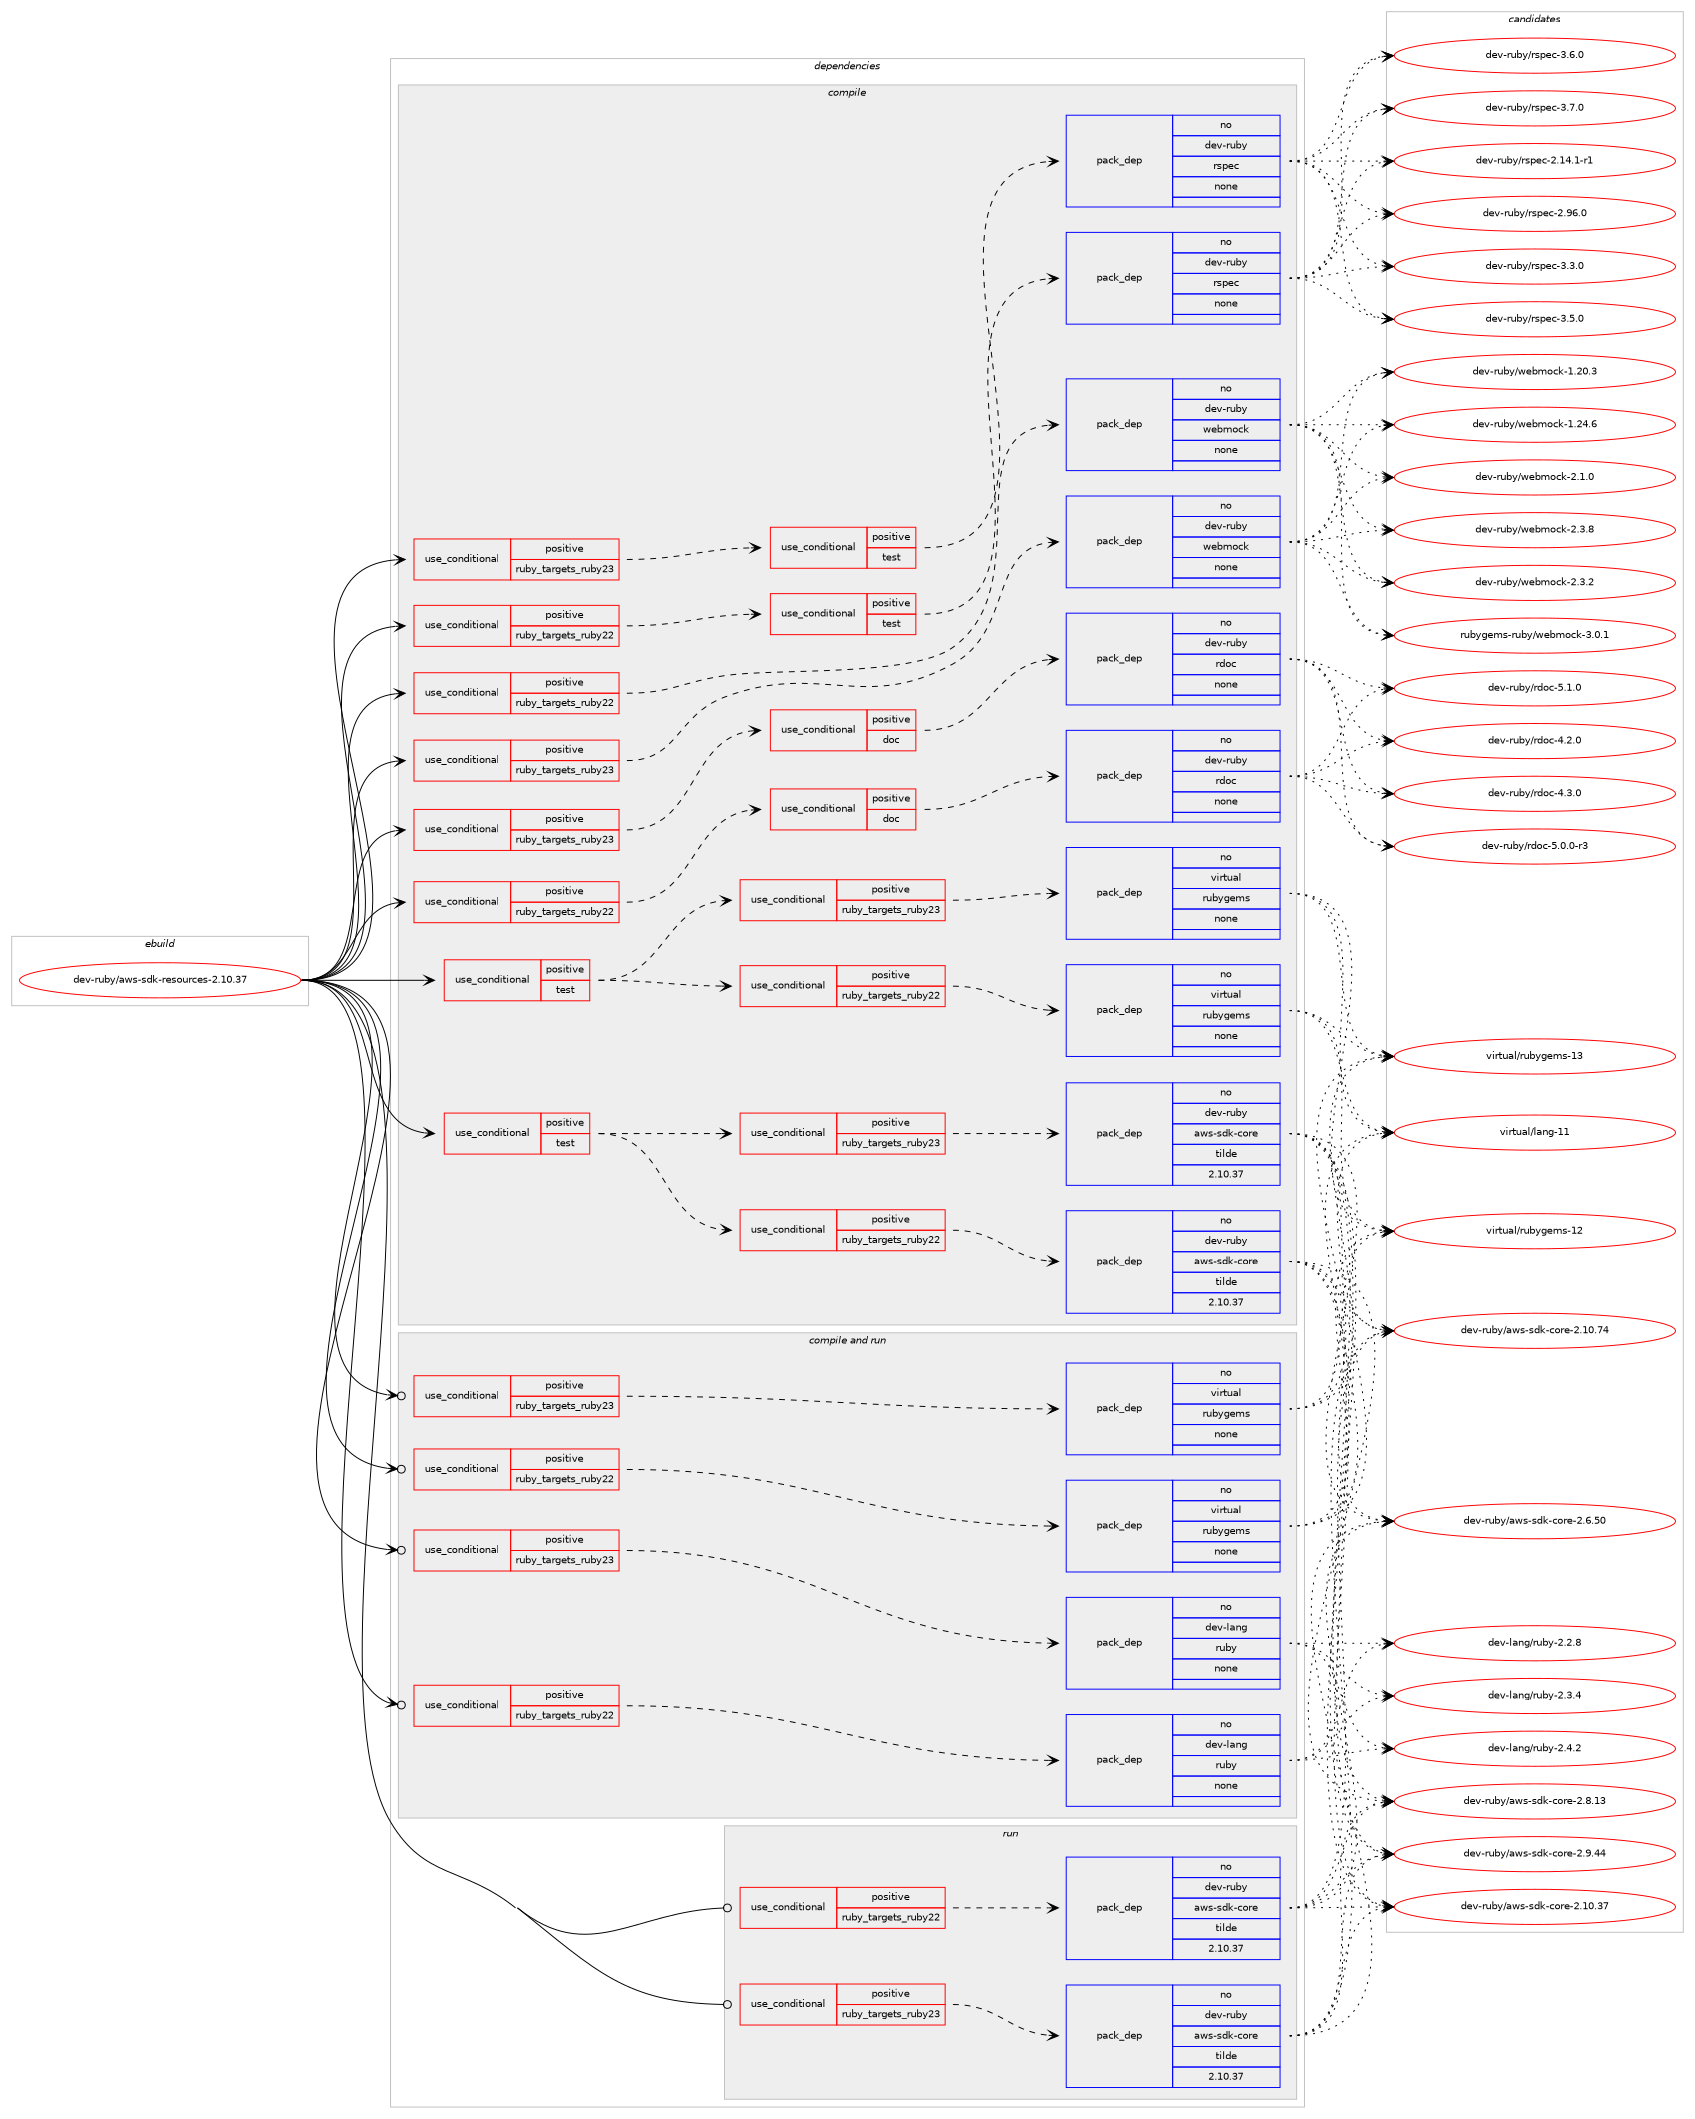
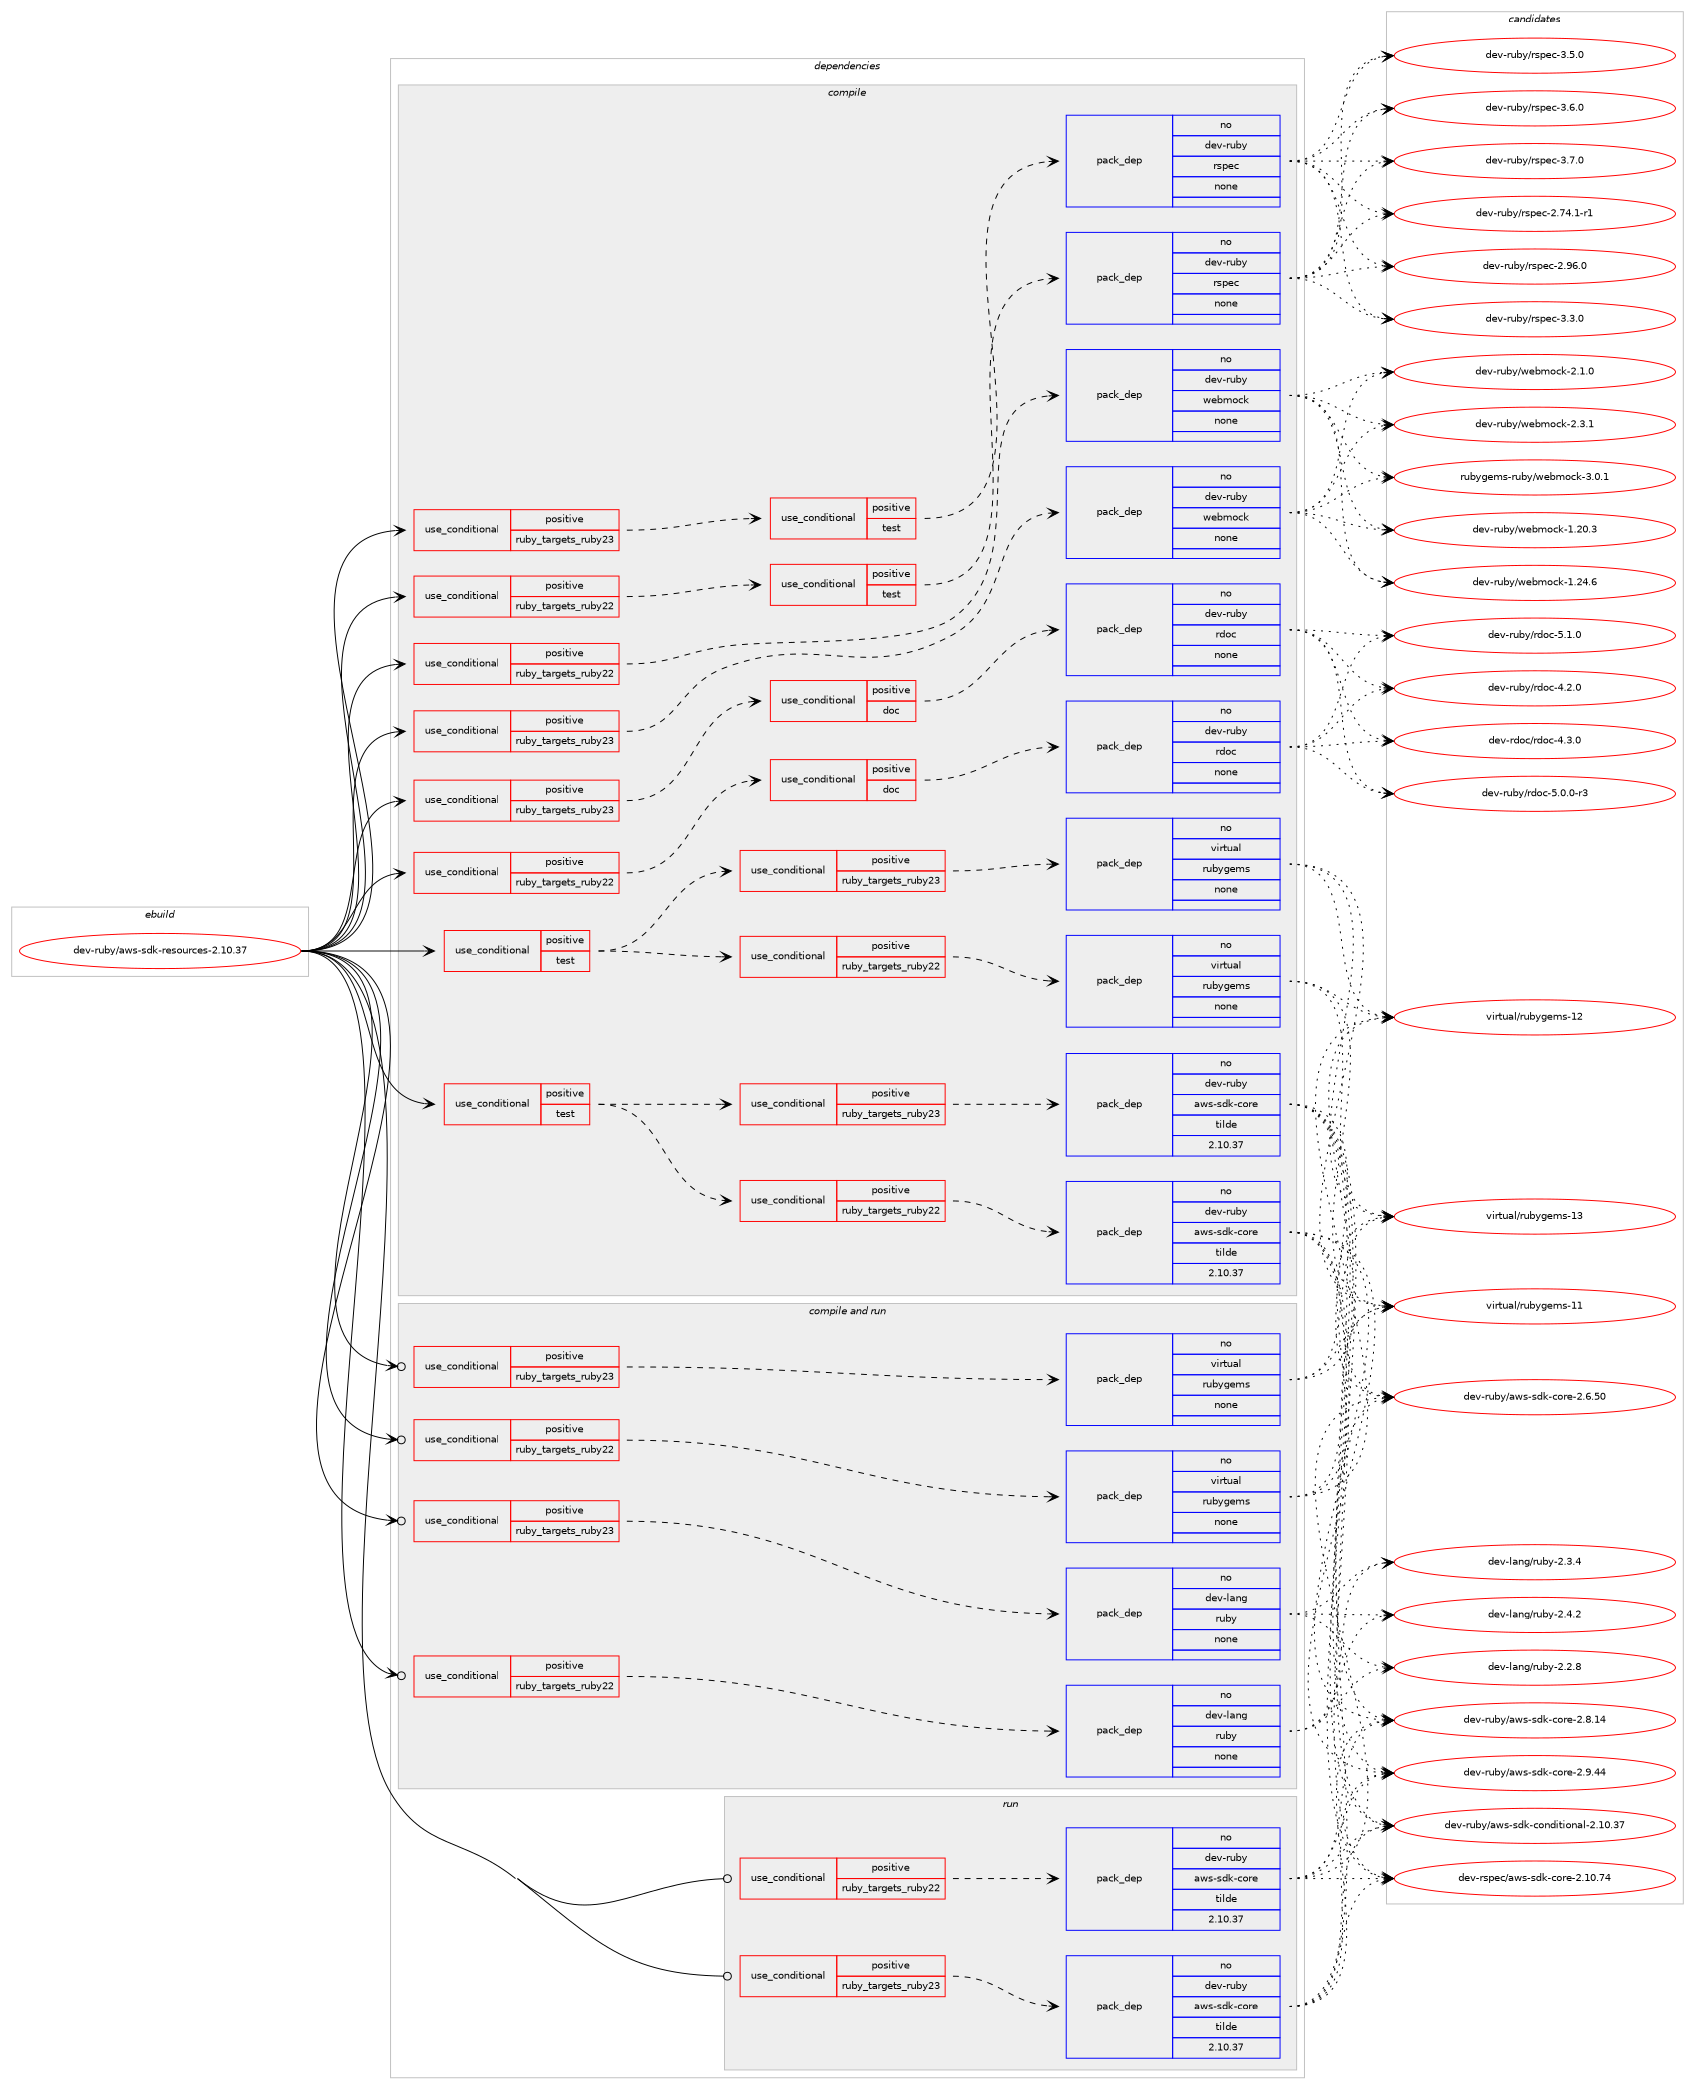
node "dev-ruby/rspec-2.14.1-r1": label "dev-ruby/rspec-2.14.1-r1" -> "dev-ruby/rspec-2.74.1-r1"
node "dev-ruby/webmock-2.3.8": label "dev-ruby/webmock-2.3.8" -> "dev-ruby/webmock-2.3.1"
node "dev-ruby/webmock-2.3.2": removed
node "dev-ruby/rdoc-4.3.0": label "dev-ruby/rdoc-4.3.0" -> "dev-rdoc/rdoc-4.3.0"
node "virtual/lang-11": label "virtual/lang-11" -> "virtual/rubygems-11"
node "dev-ruby/aws-sdk-core-2.10.74": label "dev-ruby/aws-sdk-core-2.10.74" -> "dev-rspec/aws-sdk-core-2.10.74"
node "dev-ruby/aws-sdk-core-2.8.13": label "dev-ruby/aws-sdk-core-2.8.13" -> "dev-ruby/aws-sdk-core-2.8.14"
node "dev-ruby/aws-sdk-core-2.10.37": label "dev-ruby/aws-sdk-core-2.10.37" -> "dev-ruby/aws-sdk-conditional-2.10.37"
